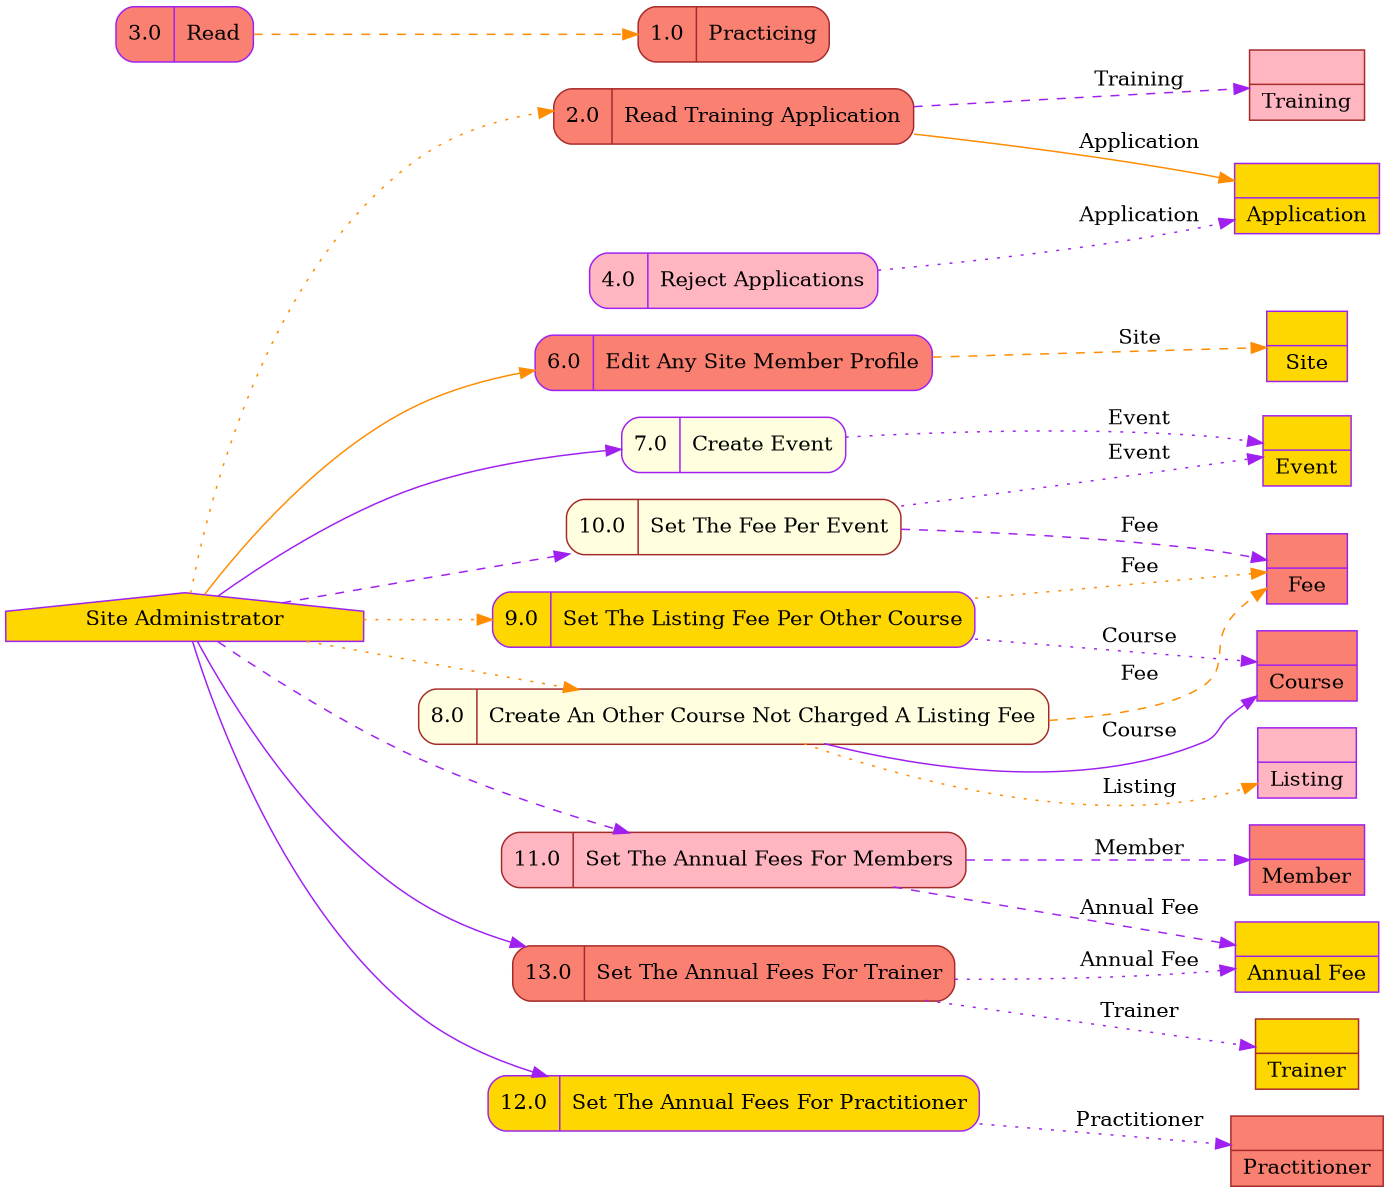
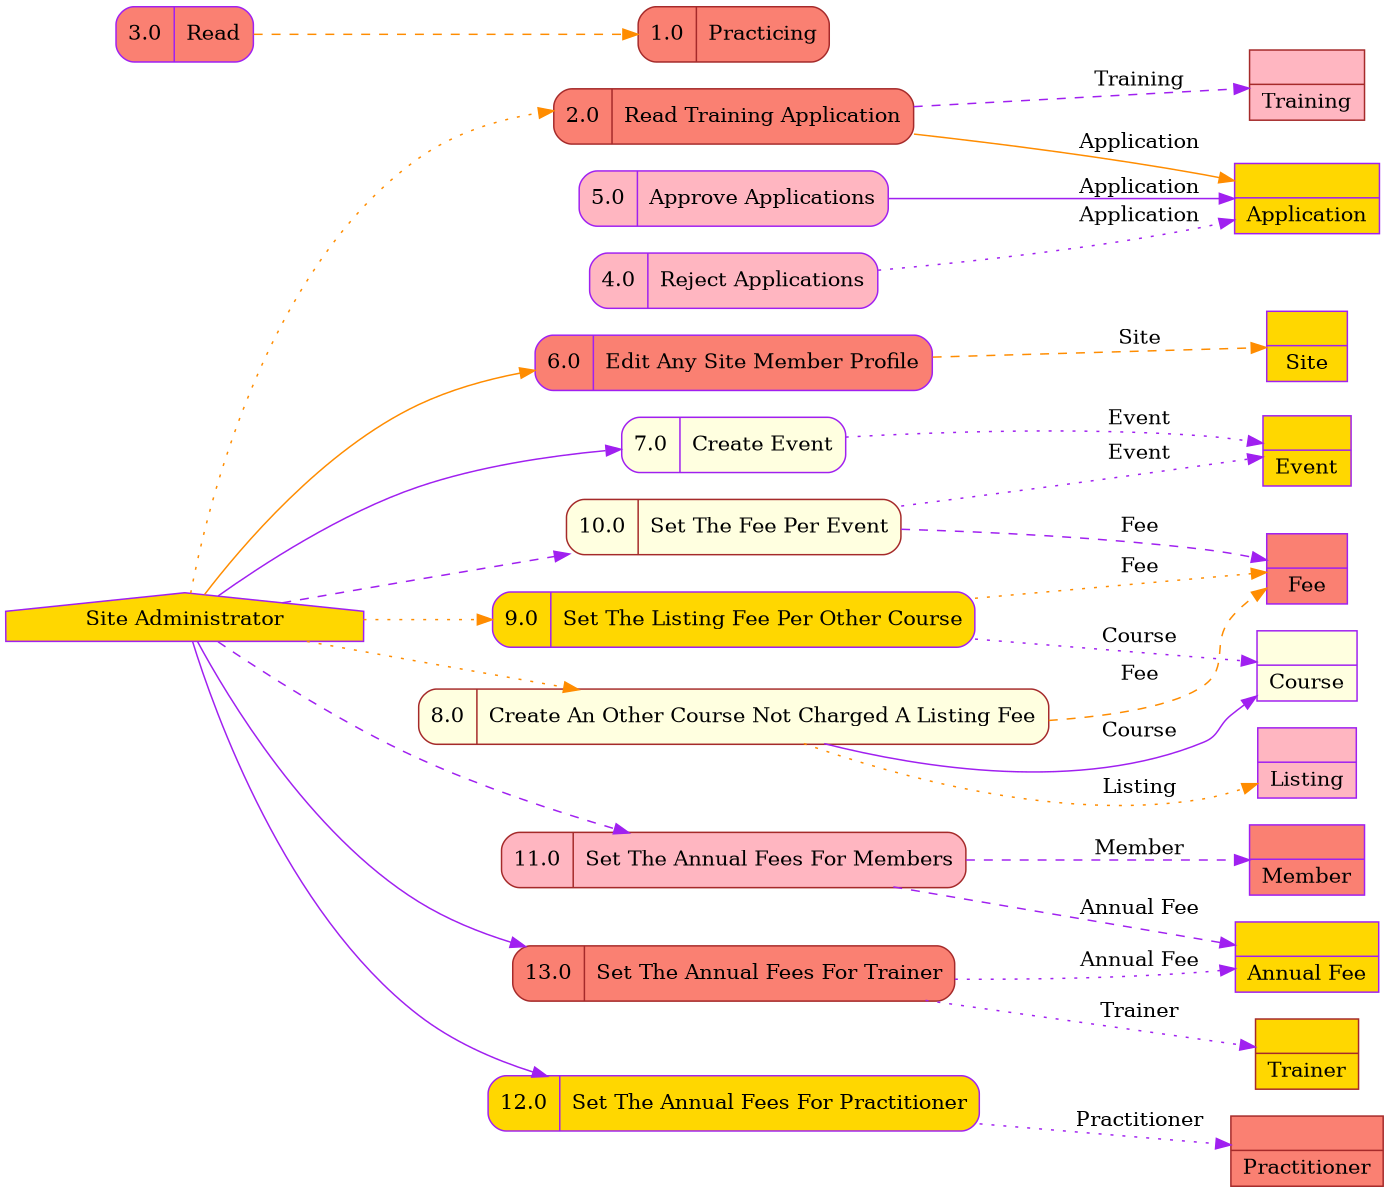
node "5.0": added
node "Course": fillcolor salmon -> lightyellow
